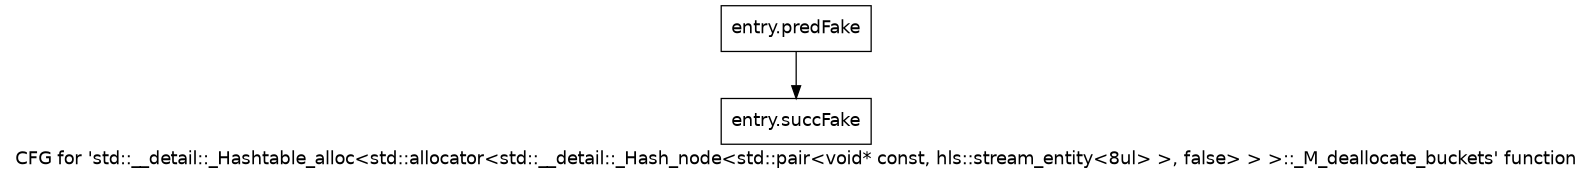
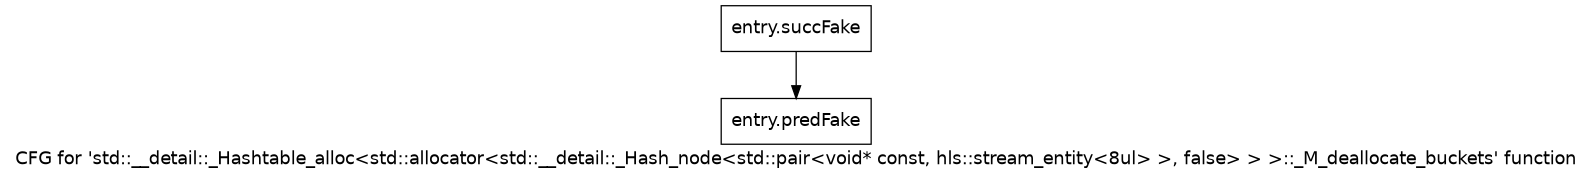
edge "entry.predFake" -> "entry.succFake": reversed
